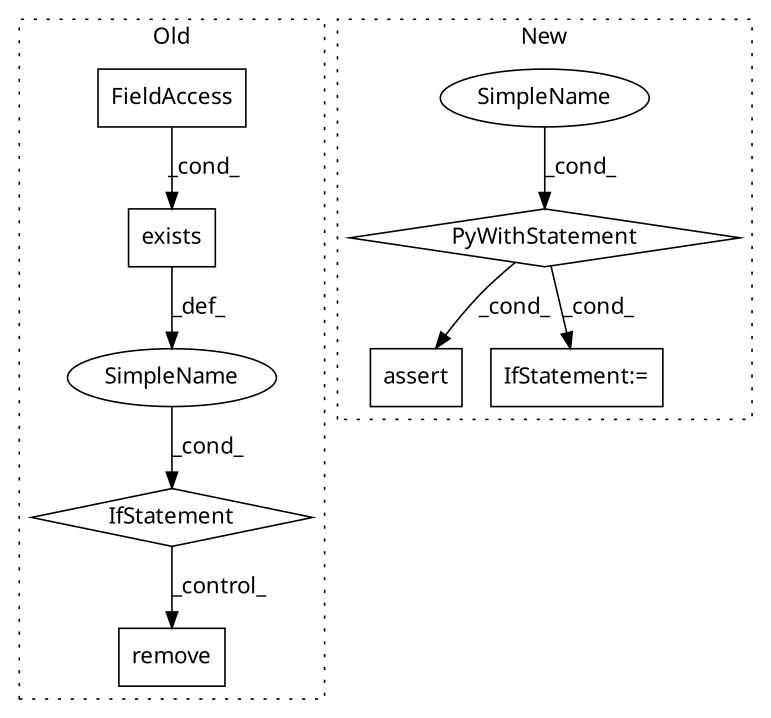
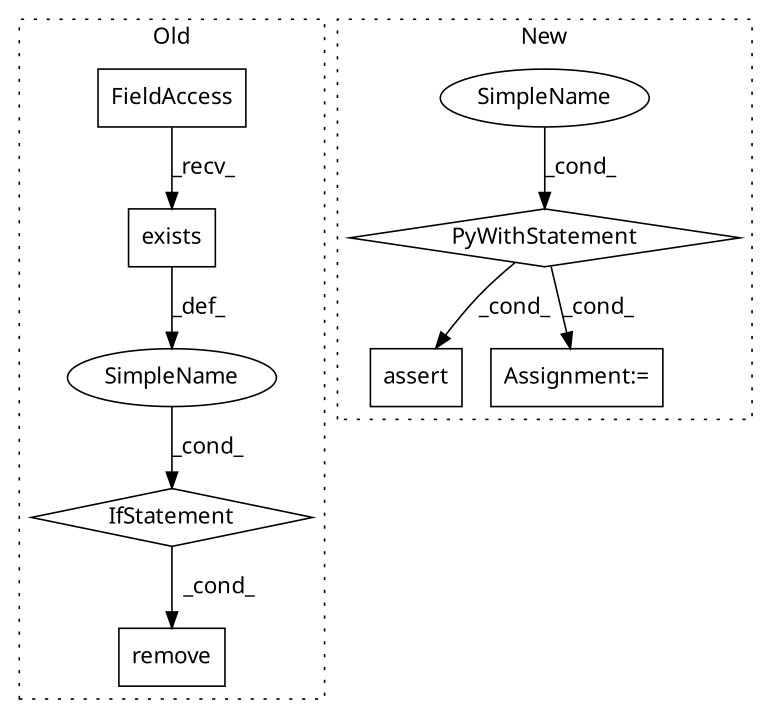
edge "FieldAccess" -> "exists": label "_cond_" -> "_recv_"
node "IfStatement:=": label "IfStatement:=" -> "Assignment:="
edge "IfStatement" -> "remove": label "_control_" -> "_cond_"
